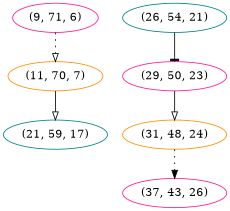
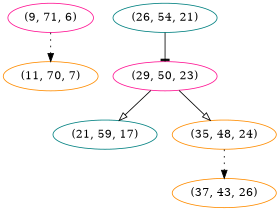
edge "(9, 71, 6)" -> "(11, 70, 7)": arrowhead onormal -> normal
edge "(11, 70, 7)" -> "(21, 59, 17)": now "(29, 50, 23)" -> "(21, 59, 17)"
node "(31, 48, 24)": label "(31, 48, 24)" -> "(35, 48, 24)"
node "(37, 43, 26)": color deeppink -> darkorange
